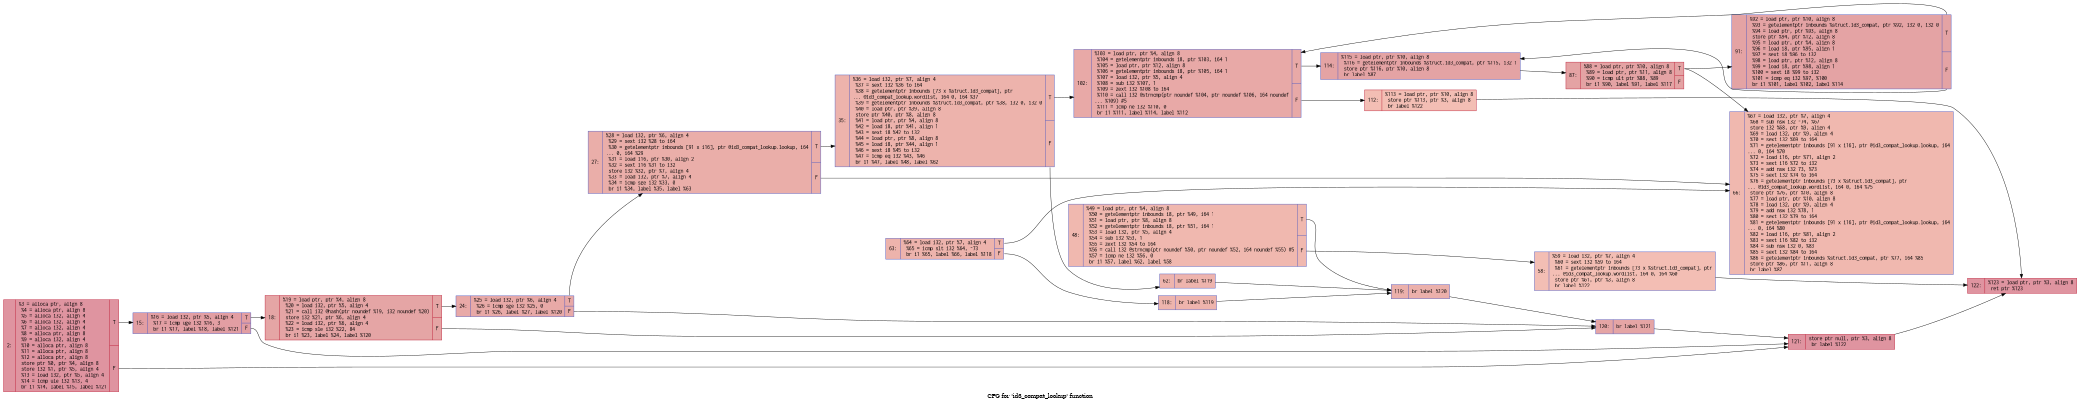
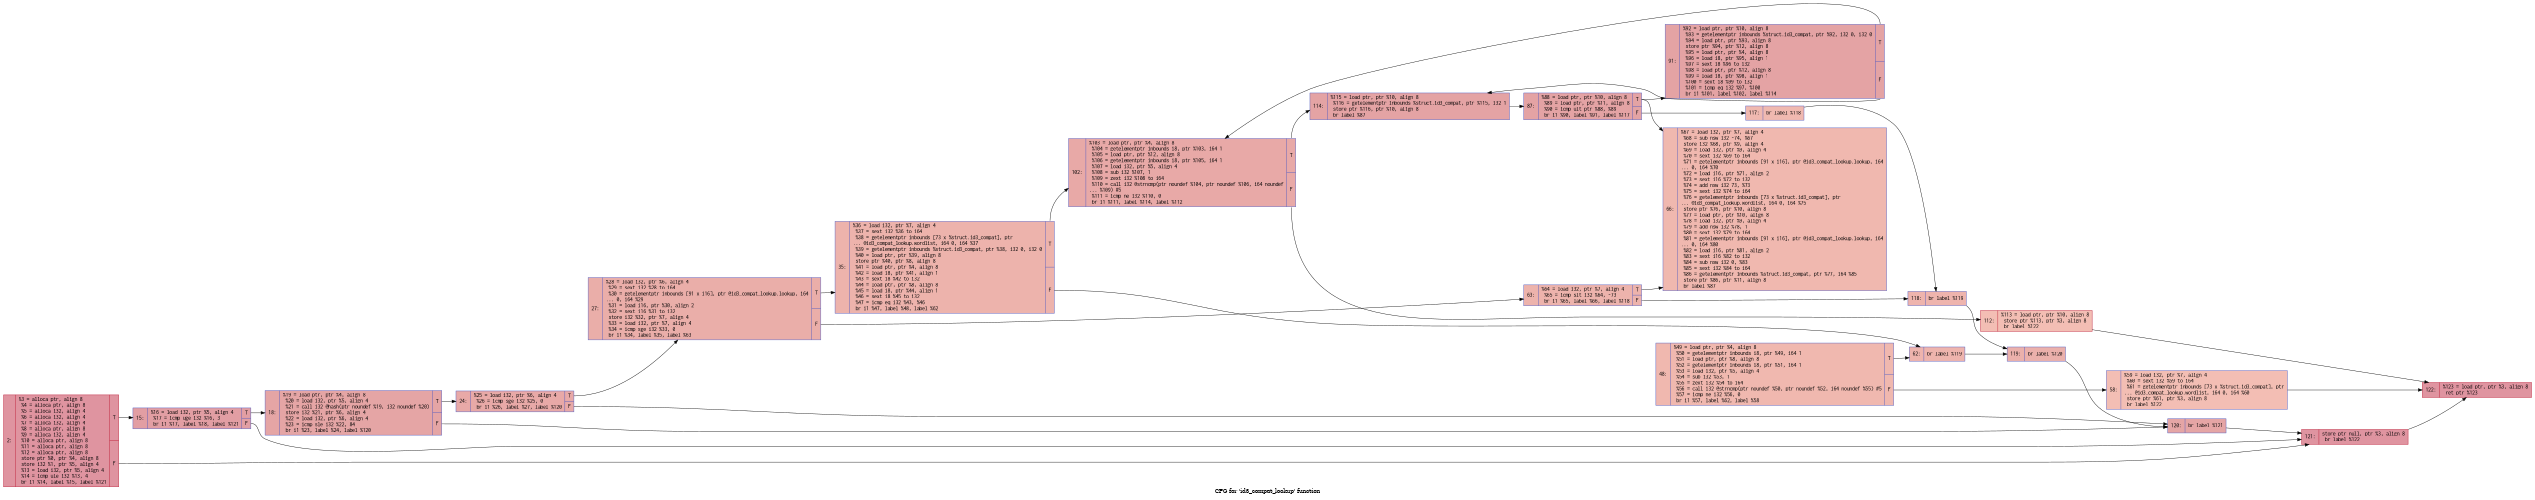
node "87:": color #b70d28ff -> #3d50c3ff
node "117:": added
edge "27:" -> "66:": now "27:" -> "63:"
edge "48:" -> "119:": now "48:" -> "62:"
node "18:": color #b70d28ff -> #3d50c3ff
